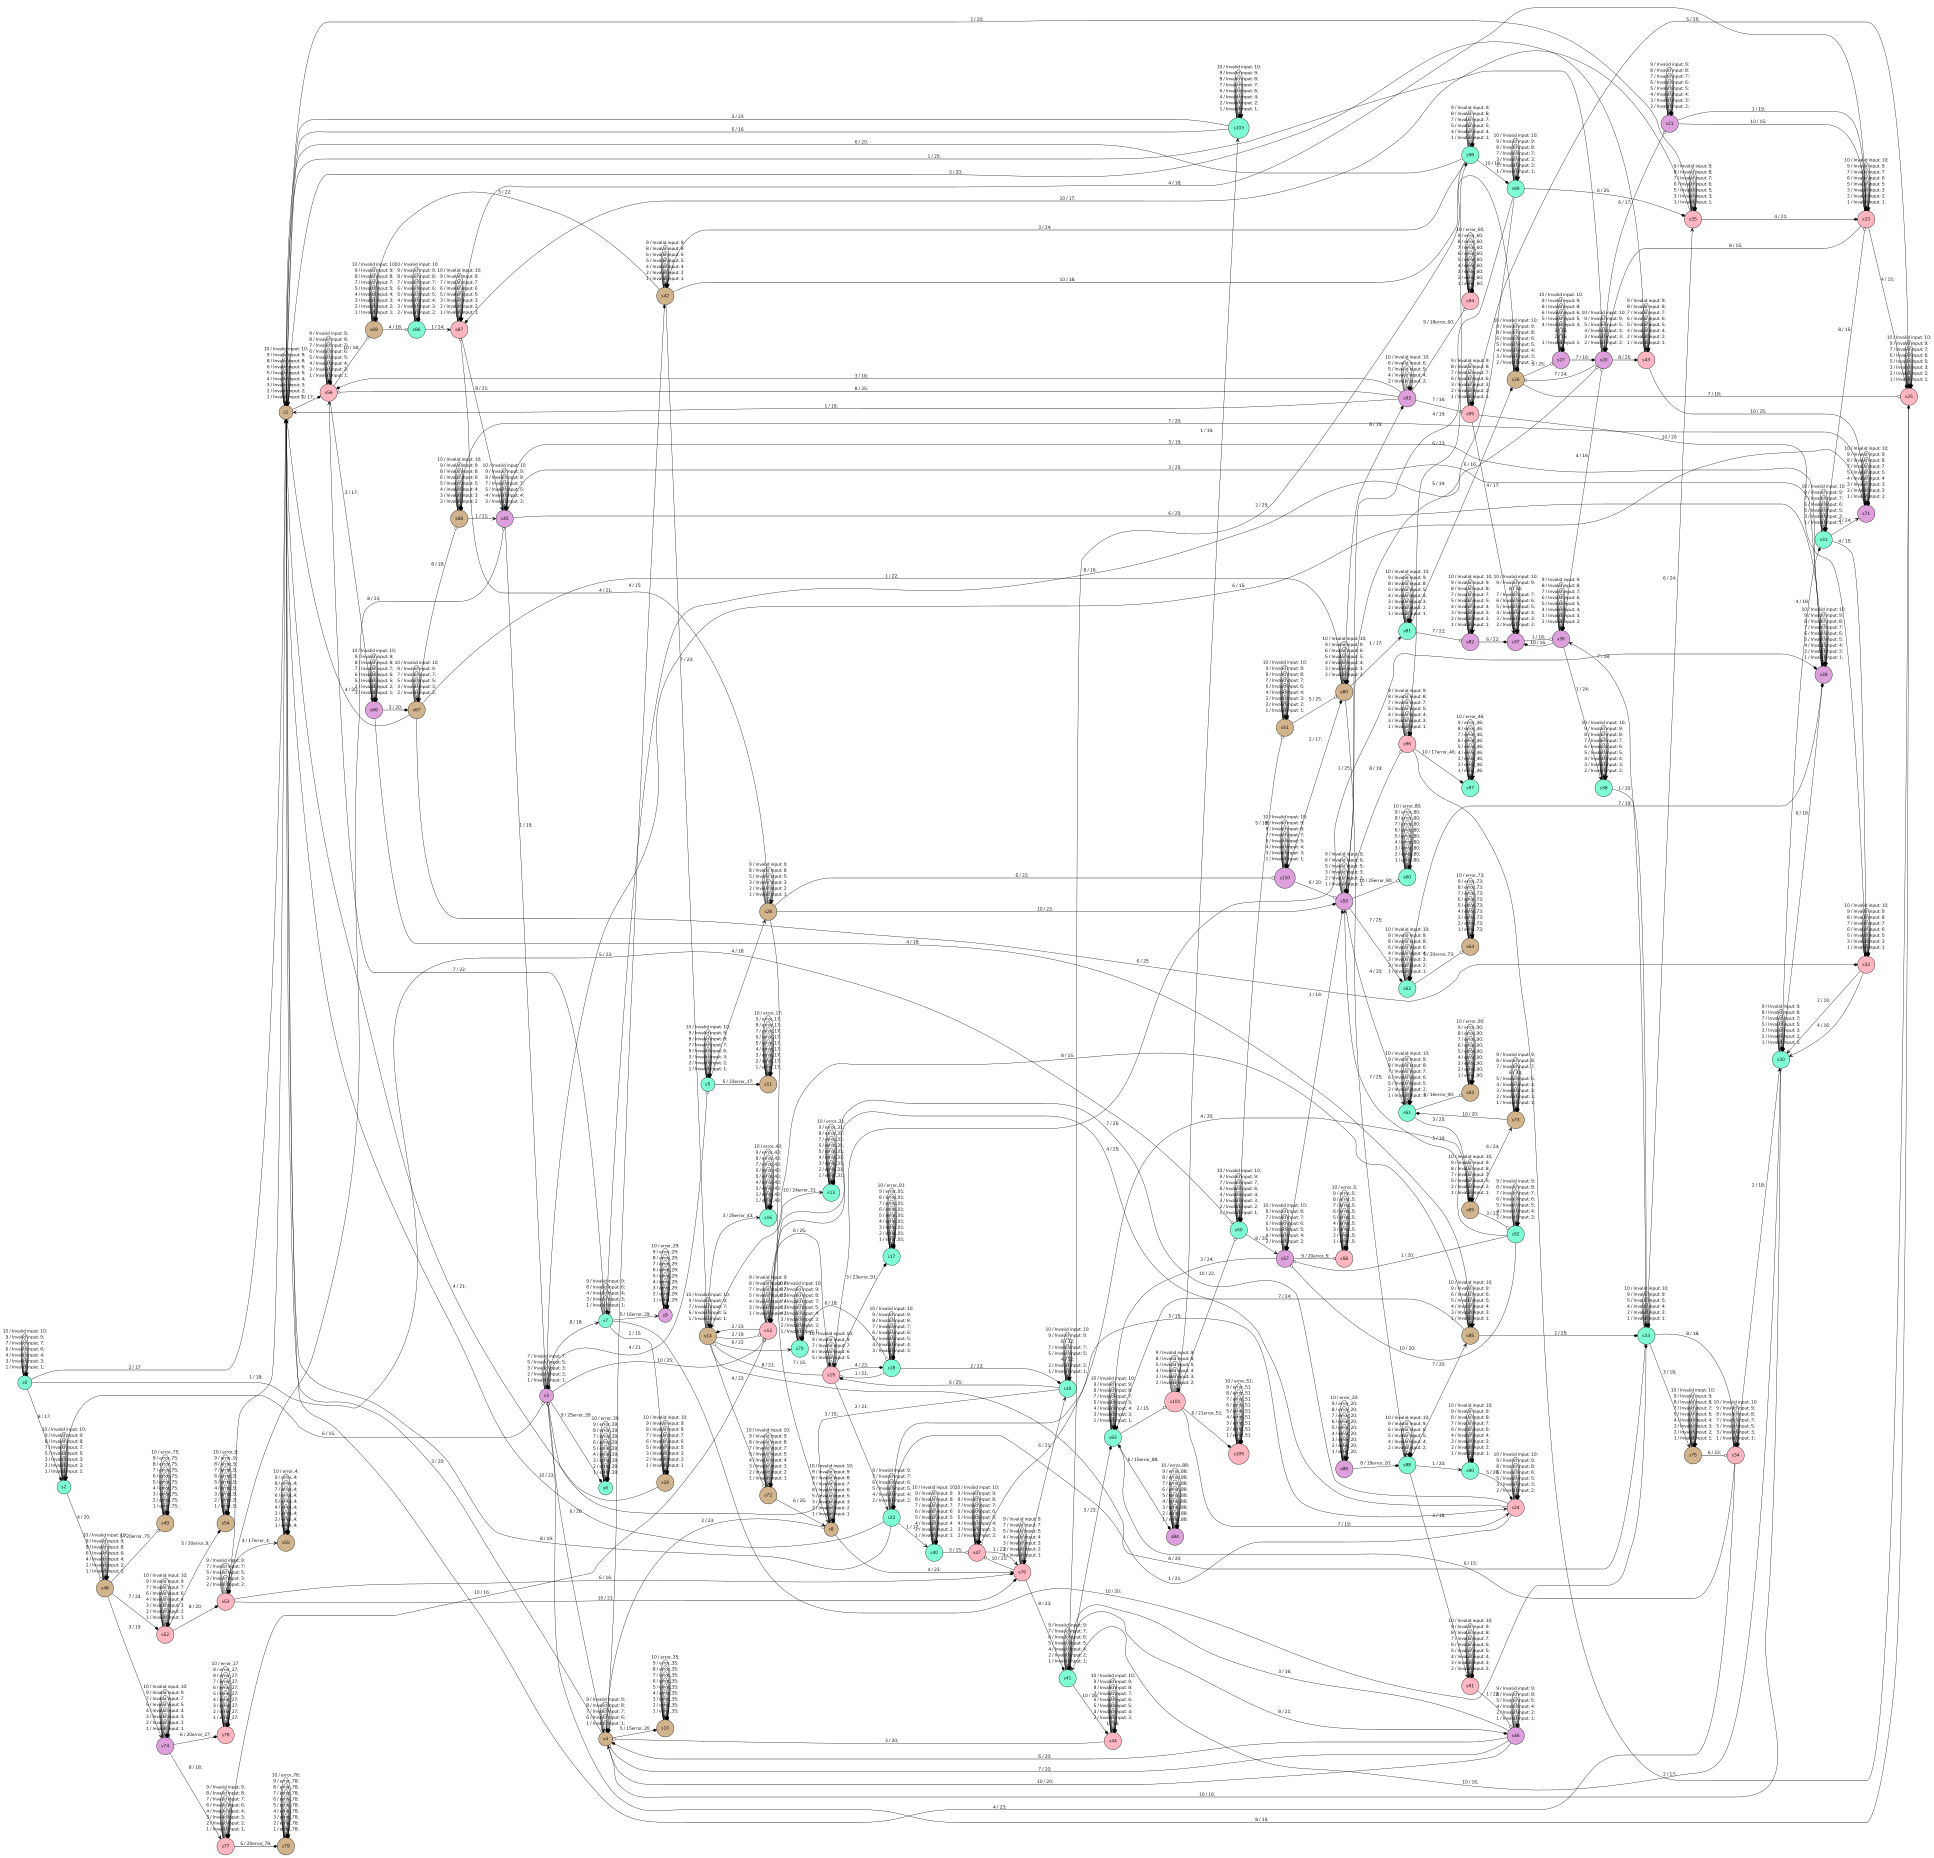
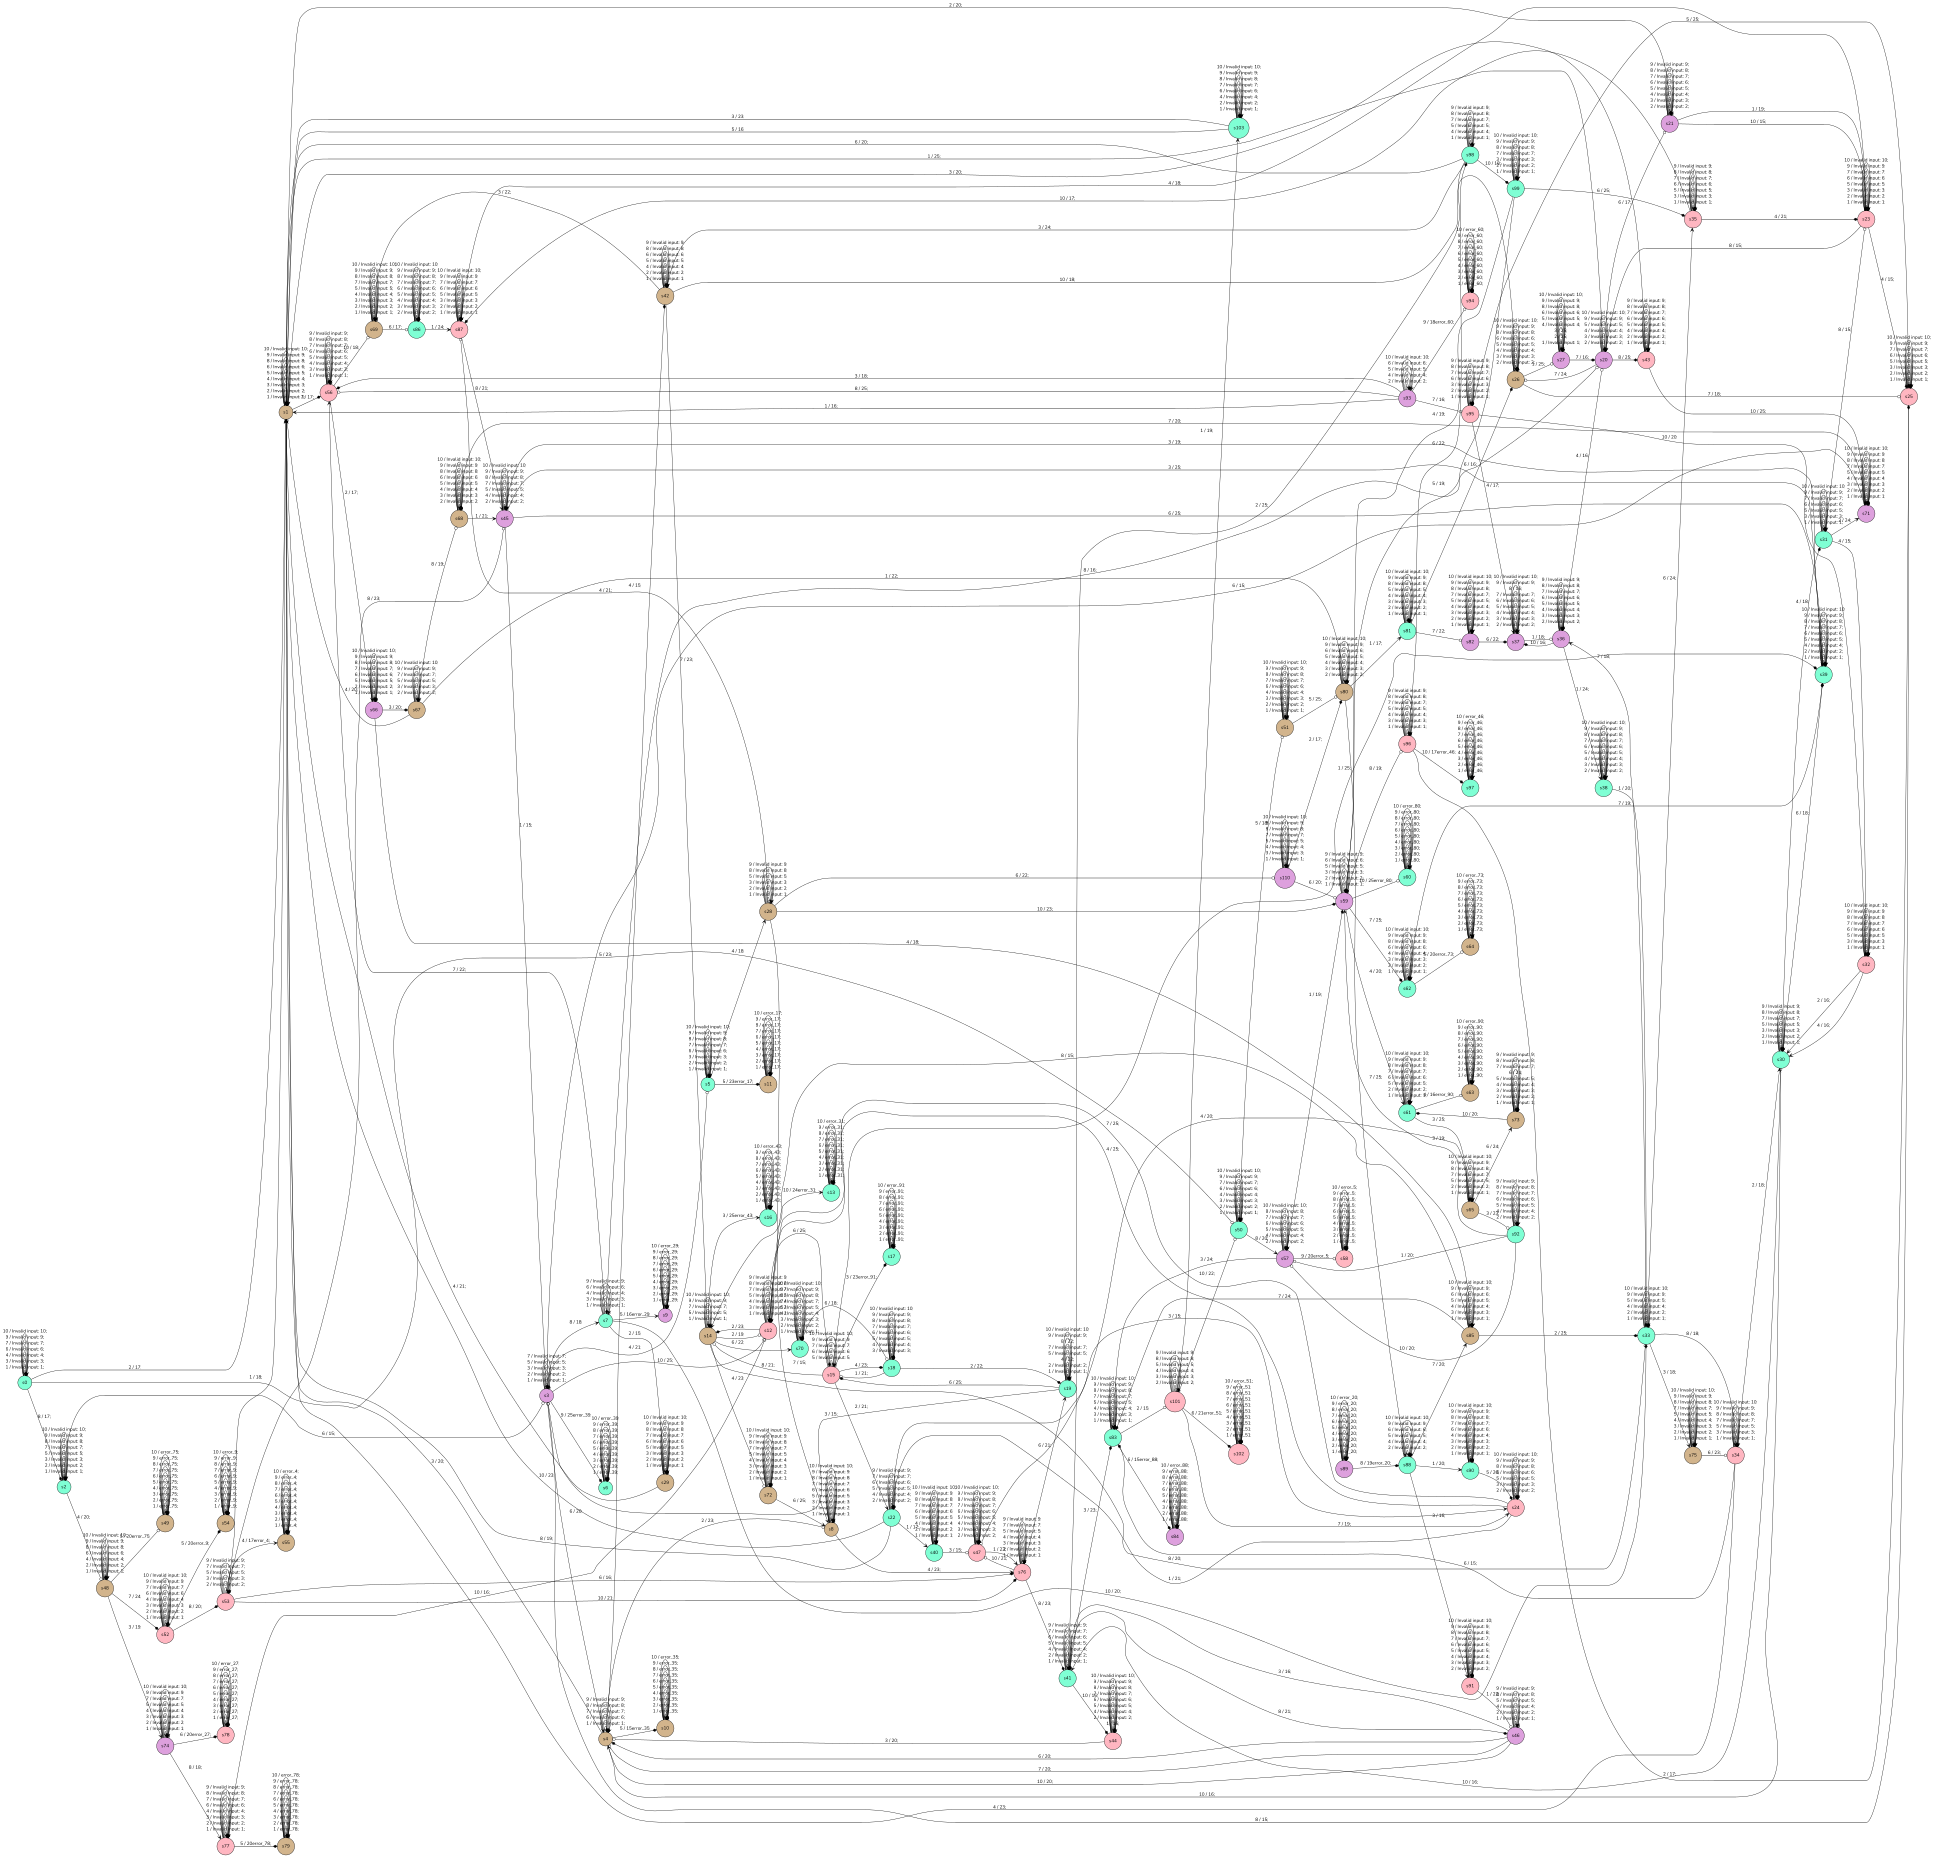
edge "s35" -> "s1": now "s21" -> "s1"
edge "s69" -> "s86": label "4 / 18;" -> "6 / 17;"
edge "s80" -> "s93": removed, label "8 / 19;"
node "s39": fillcolor plum -> aquamarine
edge "s67" -> "s32": removed, label "6 / 25;"
node "s105": label "s105" -> "s102"
